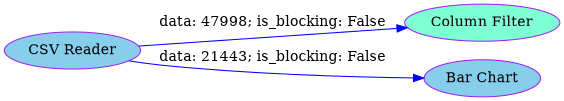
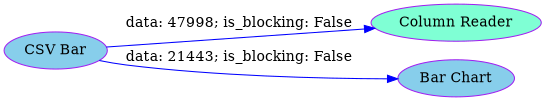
node "Column Filter": label "Column Filter" -> "Column Reader"
node "CSV Reader": label "CSV Reader" -> "CSV Bar"
